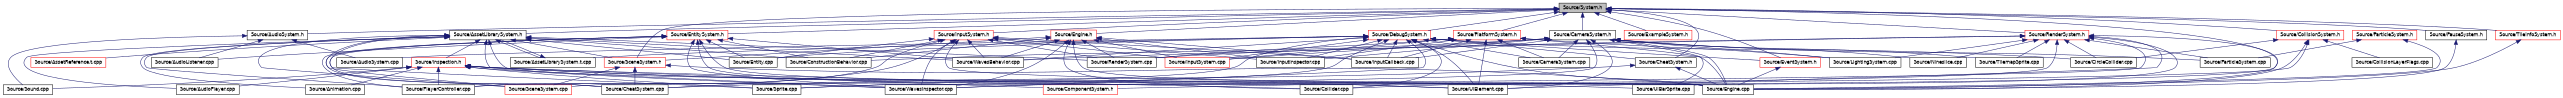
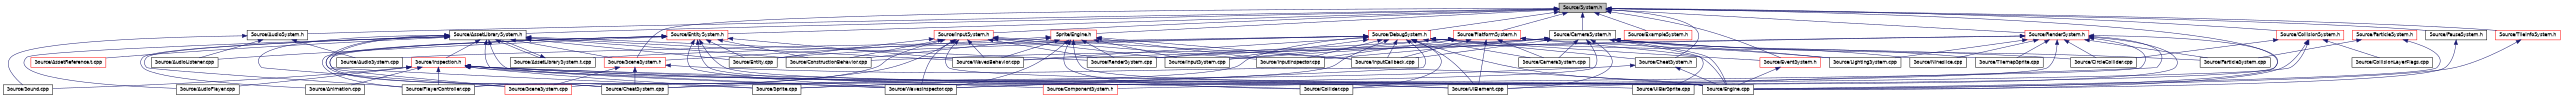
node "Source/Engine.h": label "Source/Engine.h" -> "Sprite/Engine.h"
node "Source/InputSystem.cpp": color red -> black
